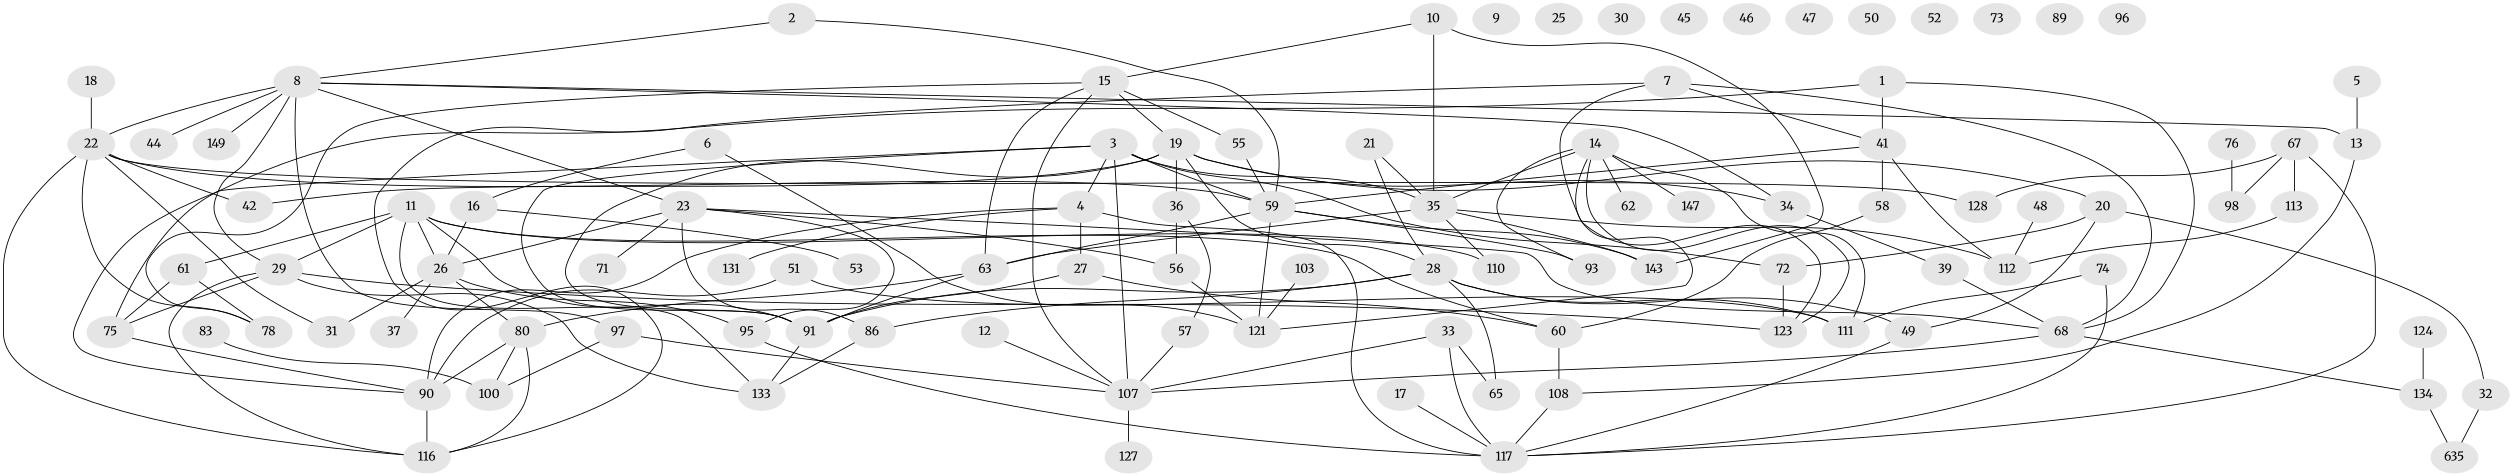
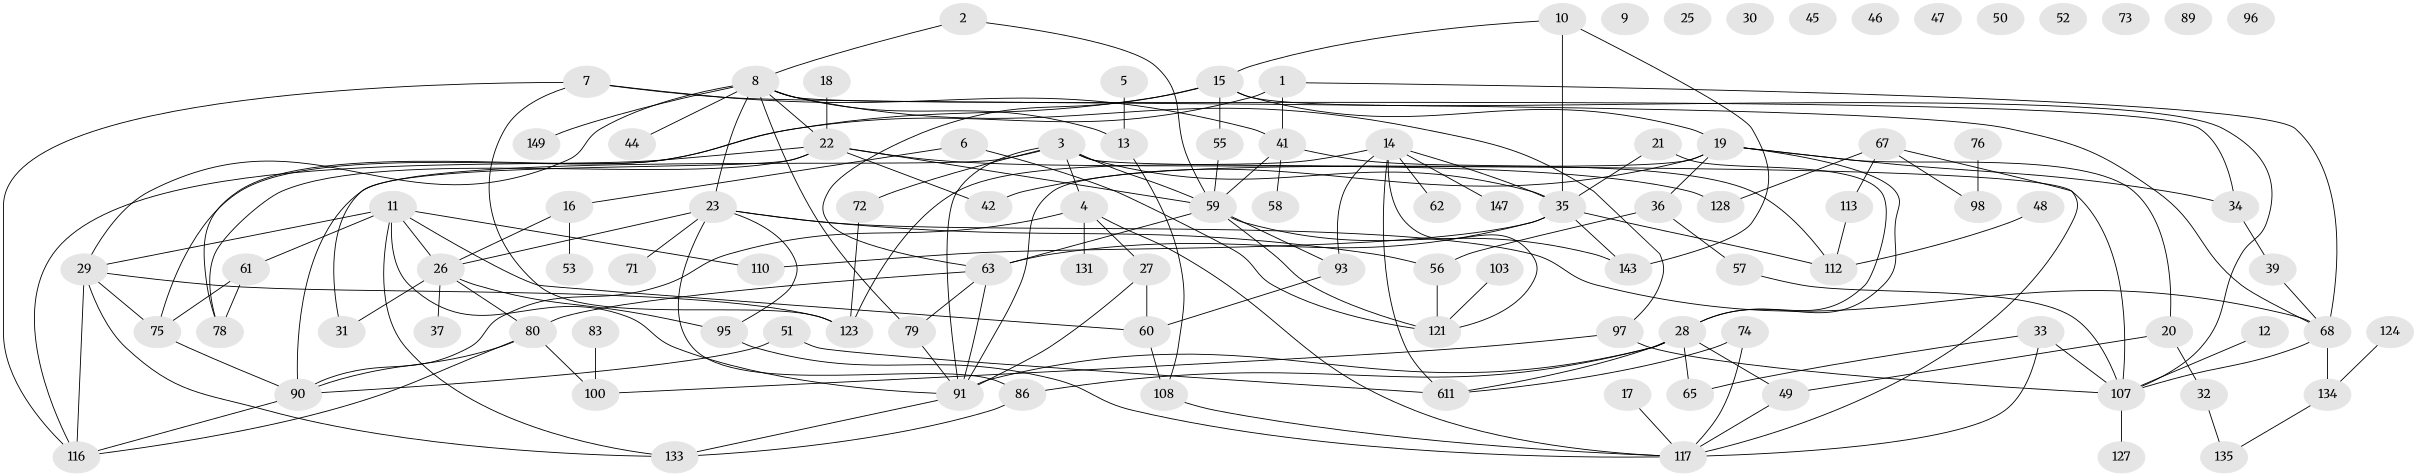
edge "20" -- "72": removed
edge "58" -- "60": now "93" -- "60"
node "79": added
node "111": label "111" -> "611"
node "635": label "635" -> "135"
